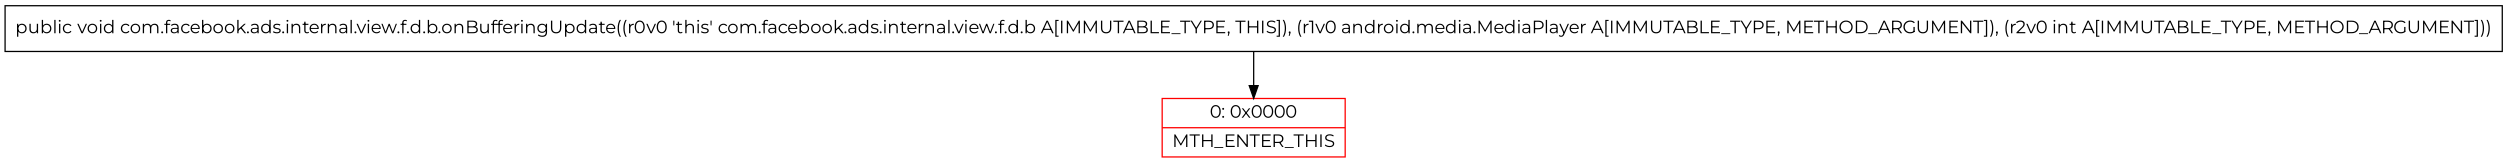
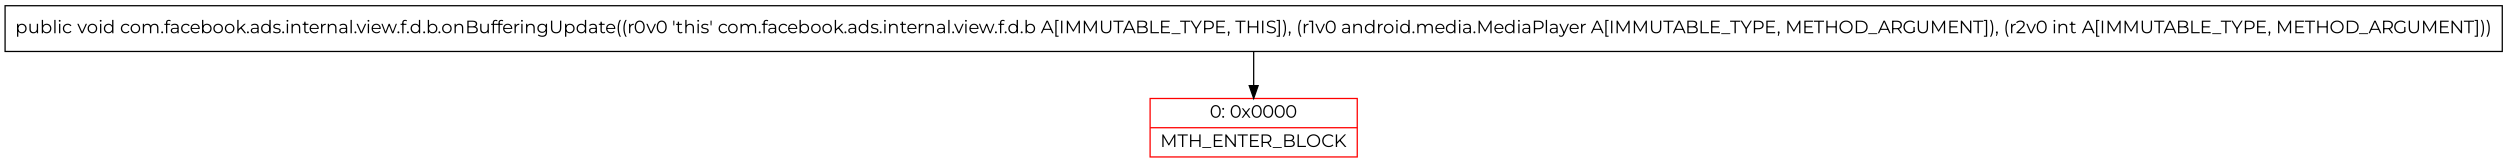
node "0: 0x0000": text "MTH_ENTER_THIS" -> "MTH_ENTER_BLOCK"
